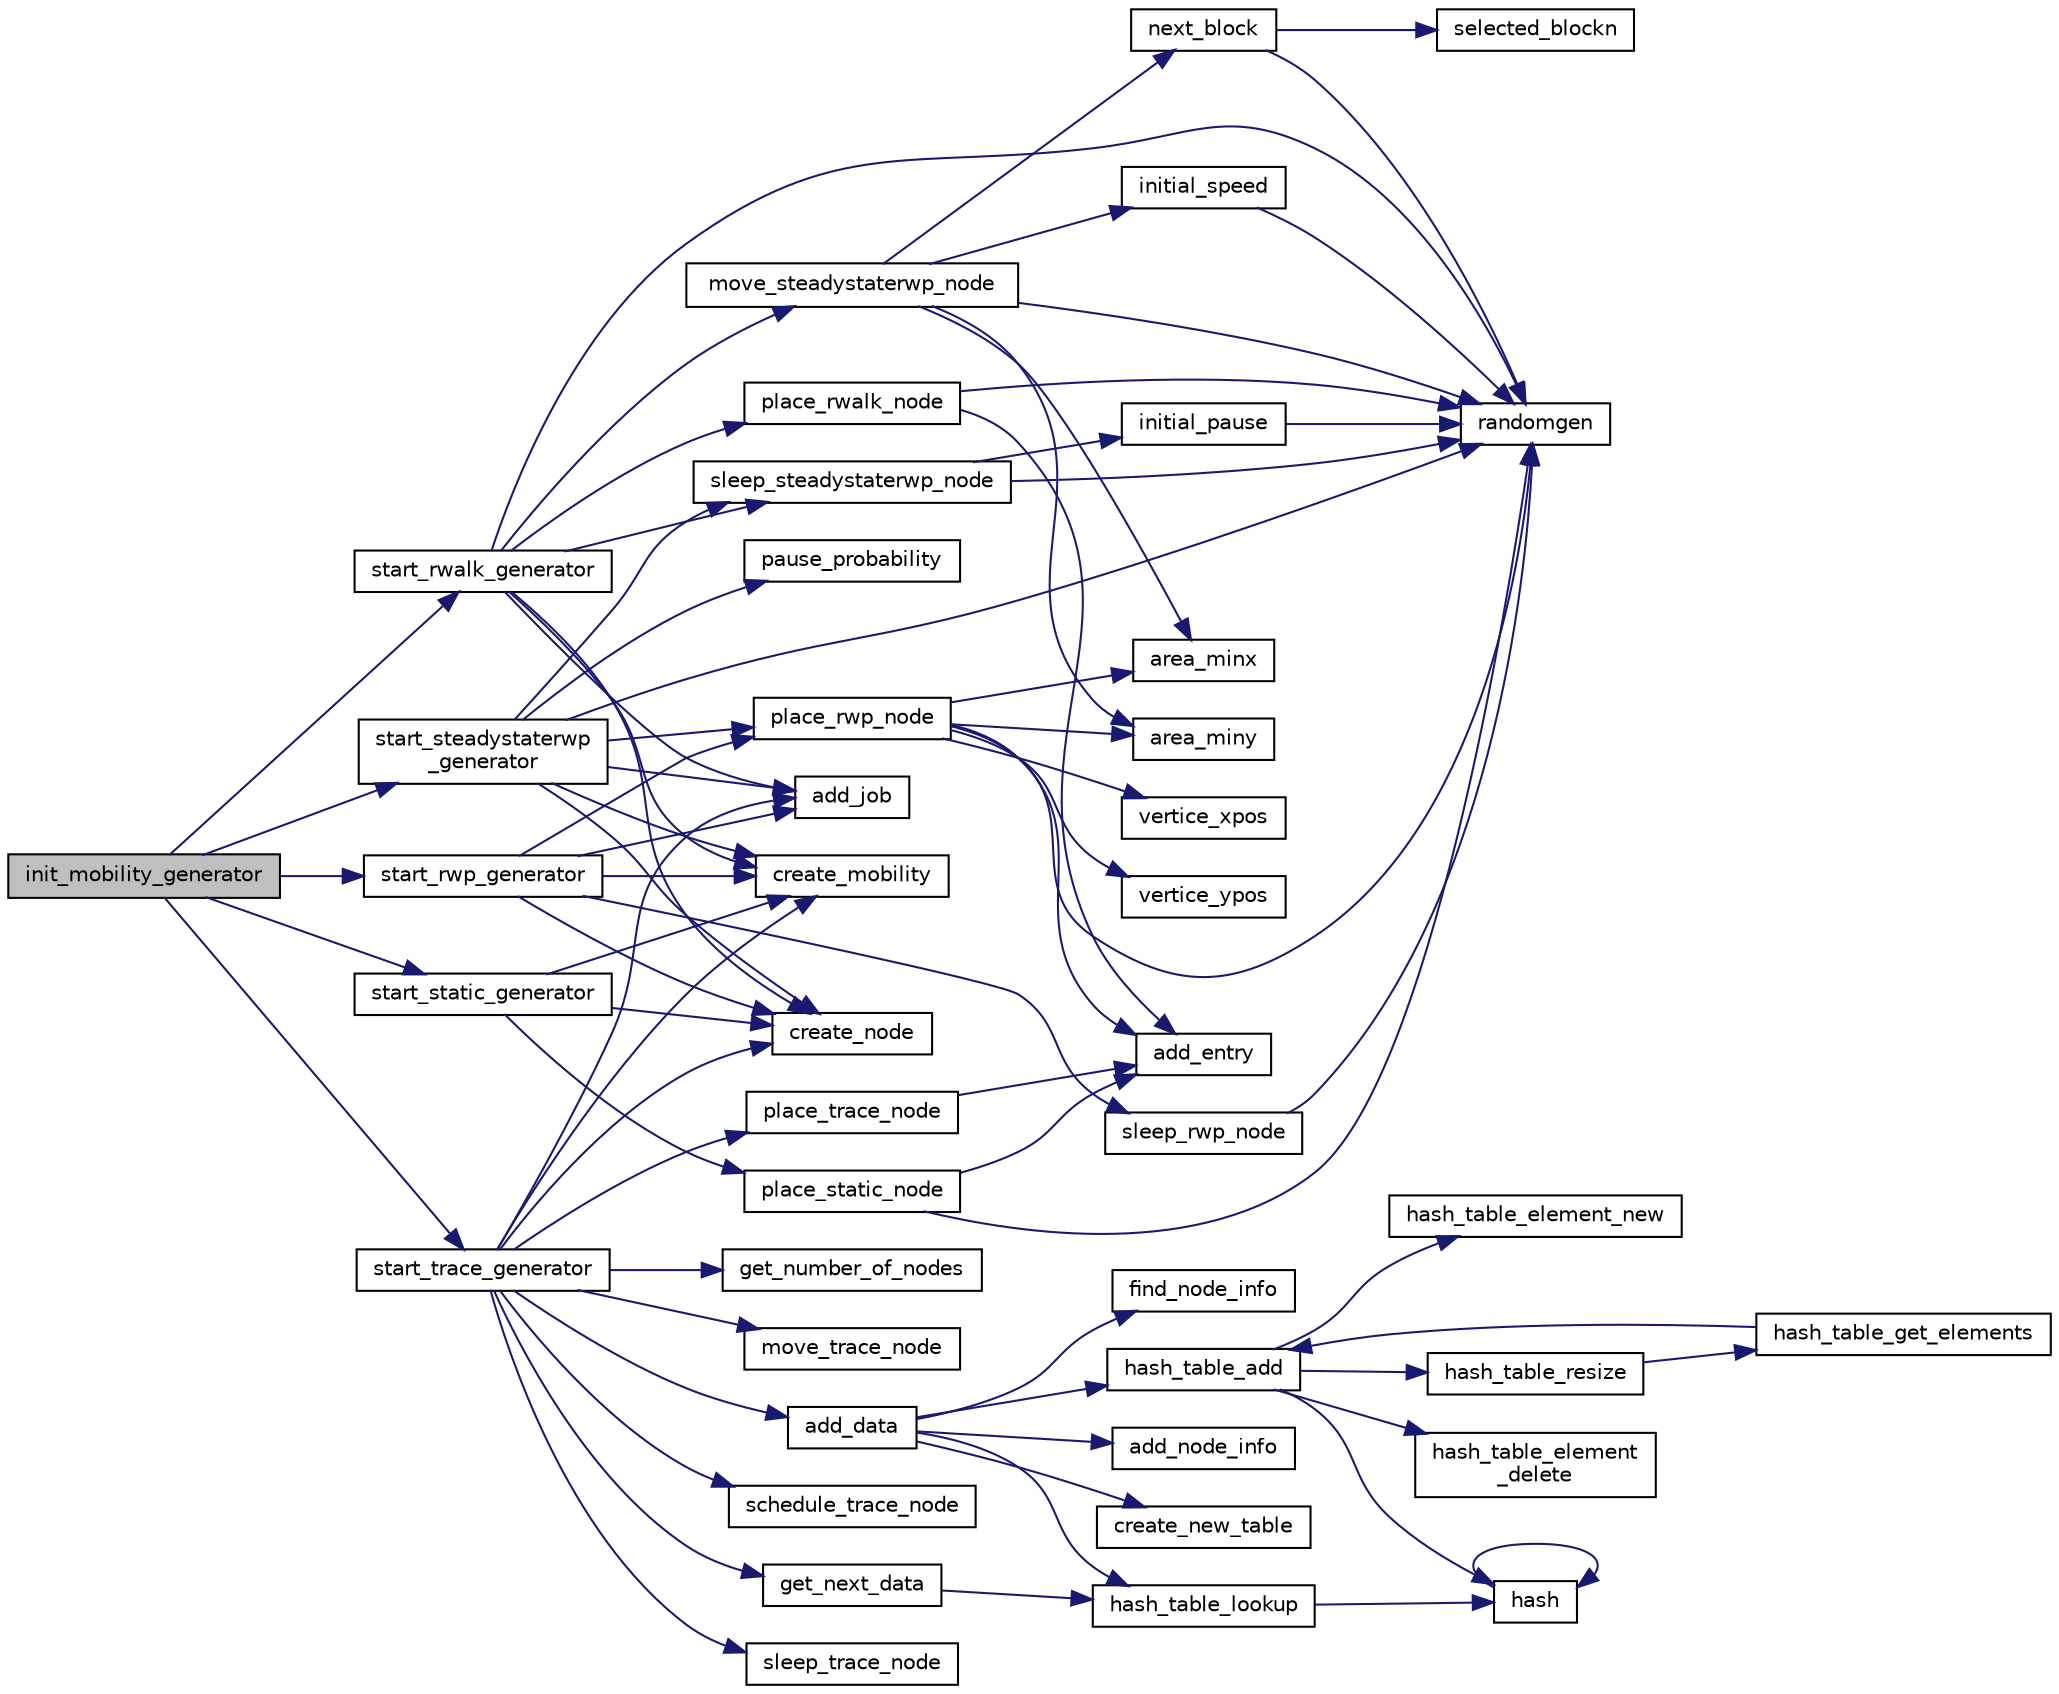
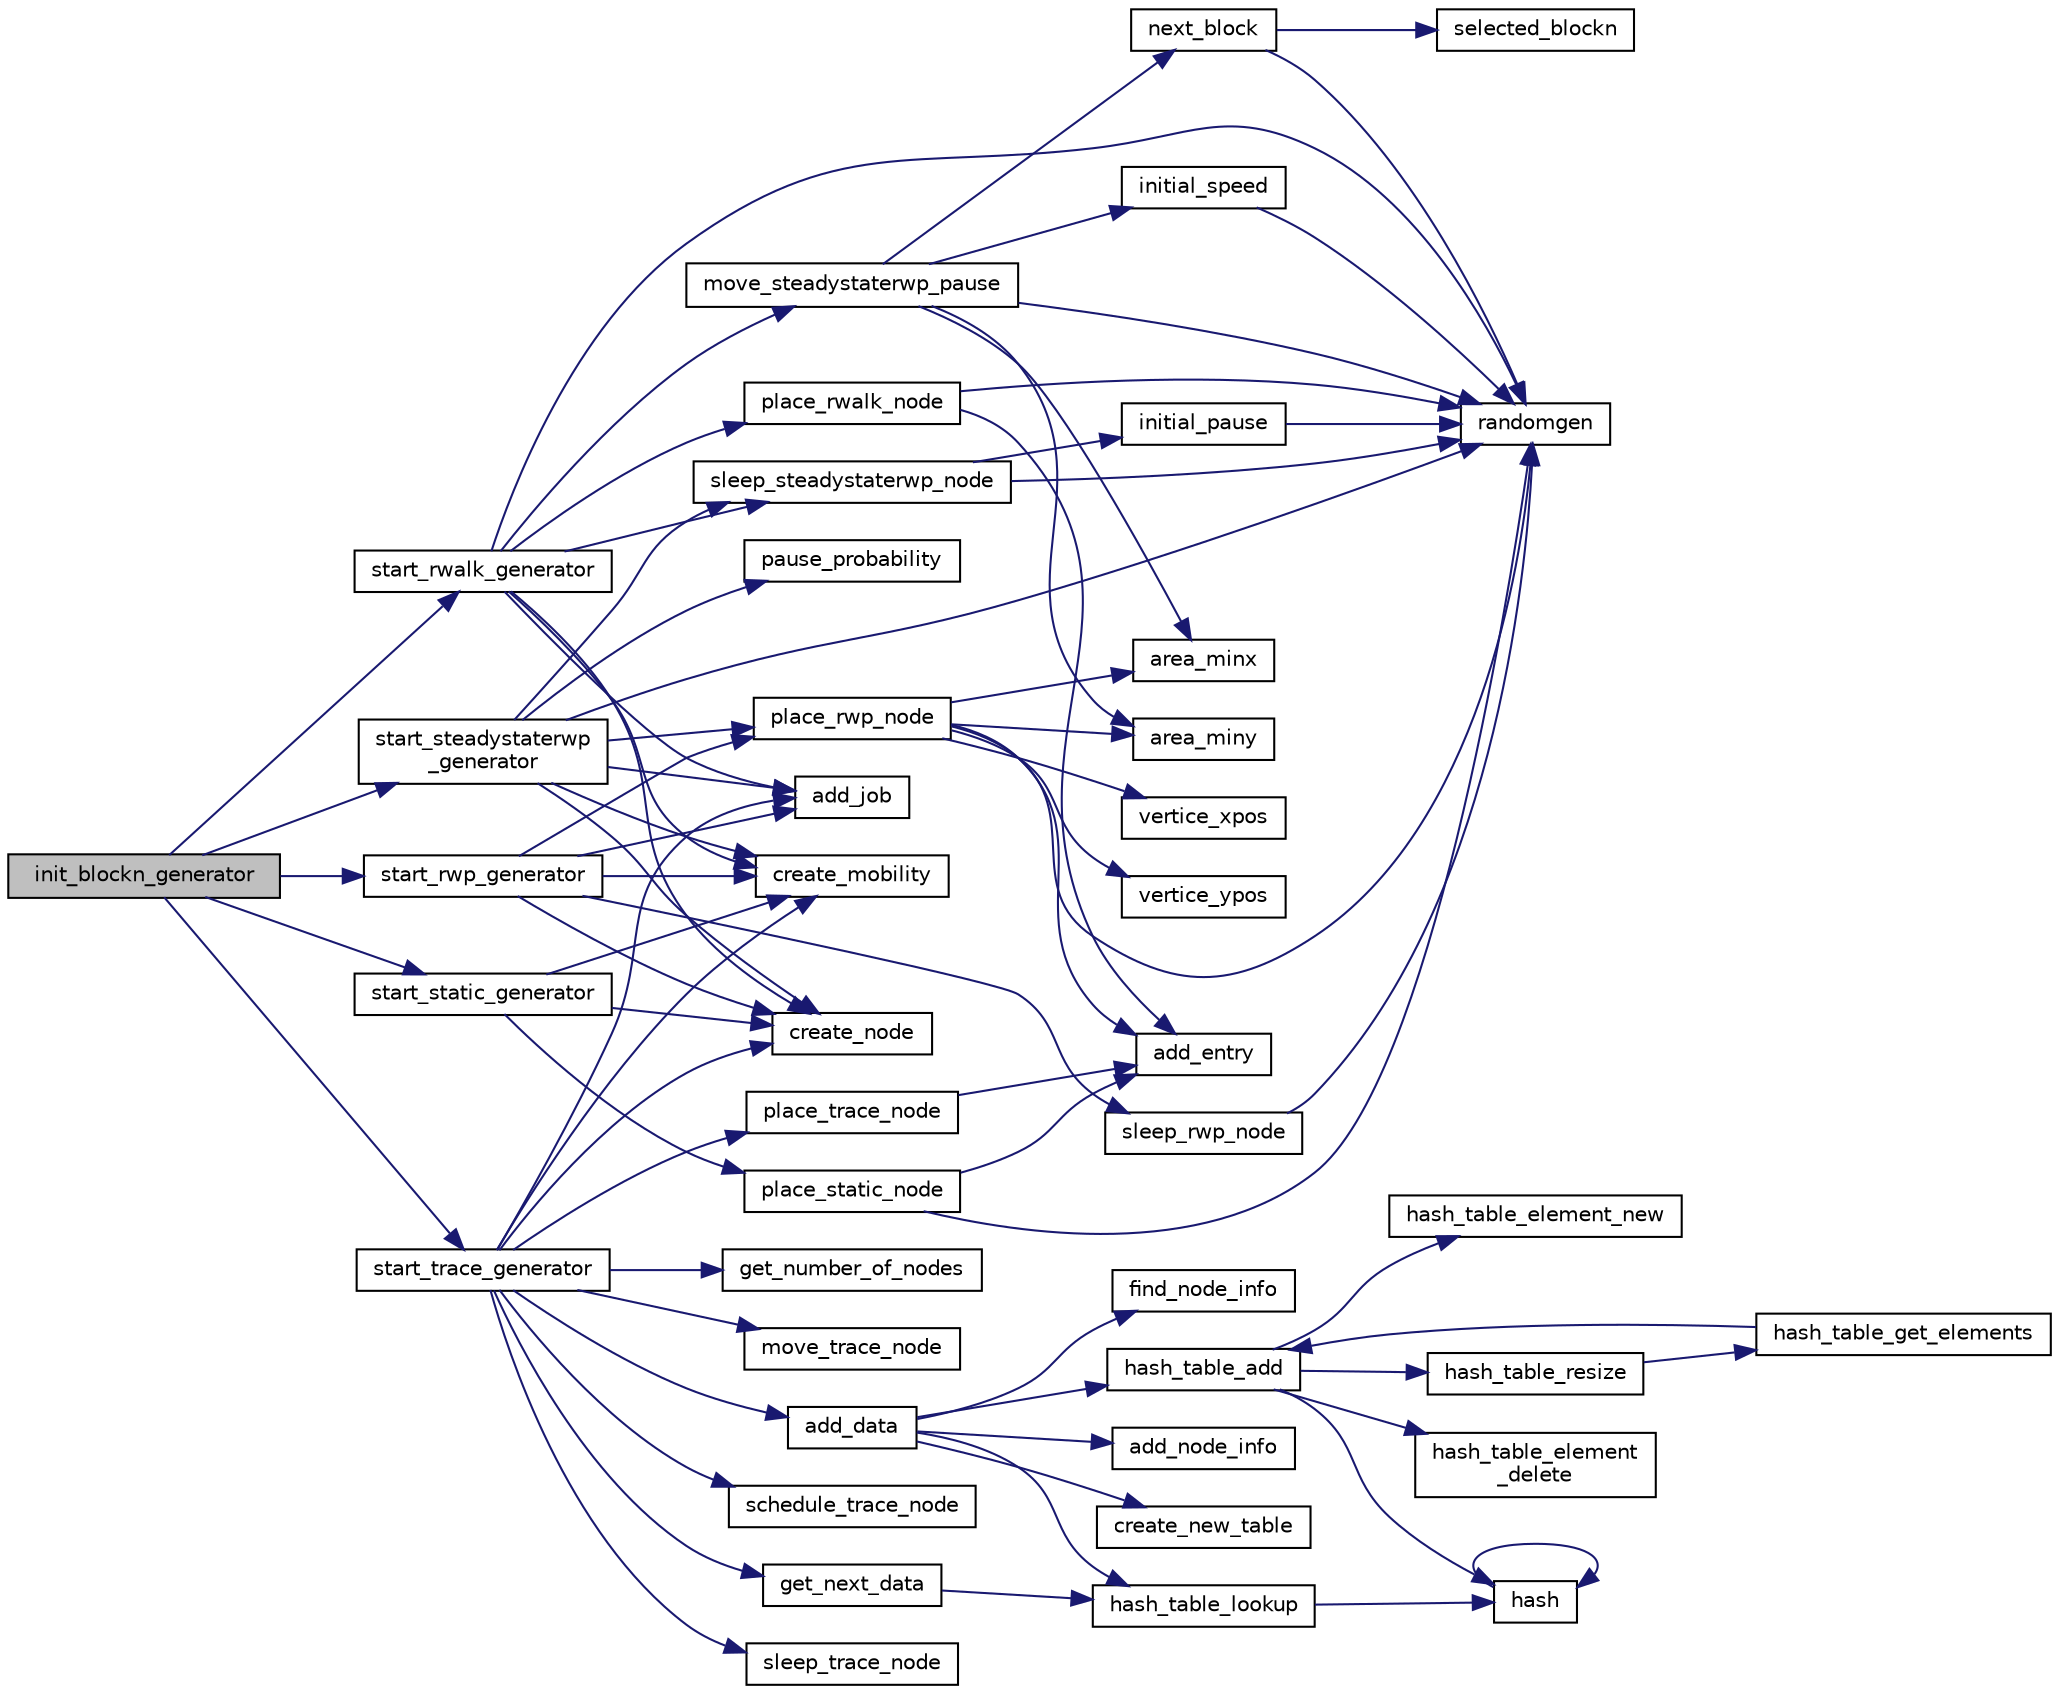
node "move_steadystaterwp_node": label "move_steadystaterwp_node" -> "move_steadystaterwp_pause"
node "init_mobility_generator": label "init_mobility_generator" -> "init_blockn_generator"
